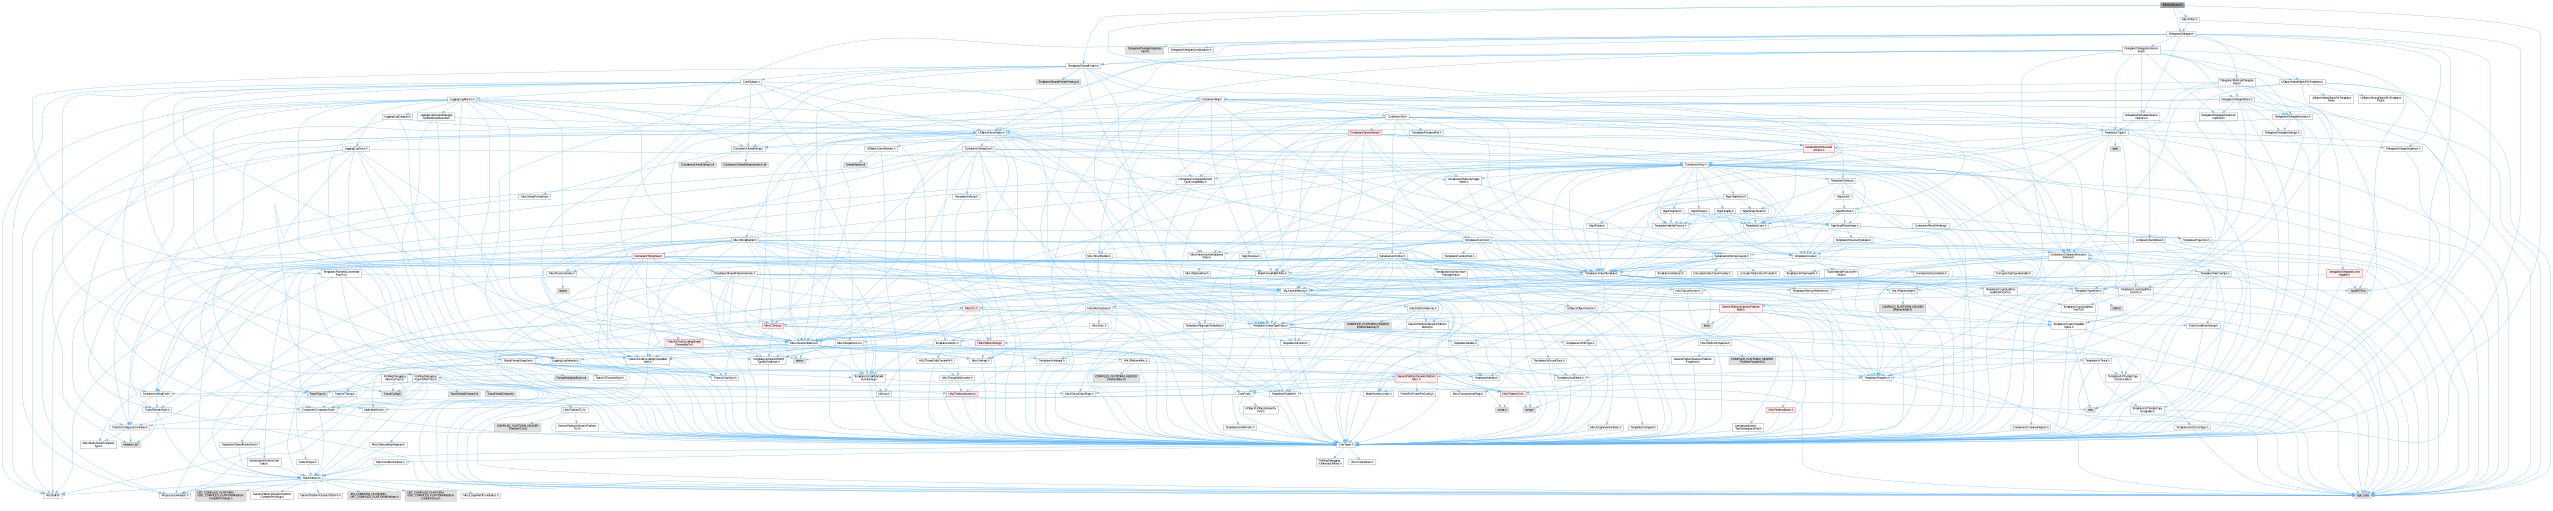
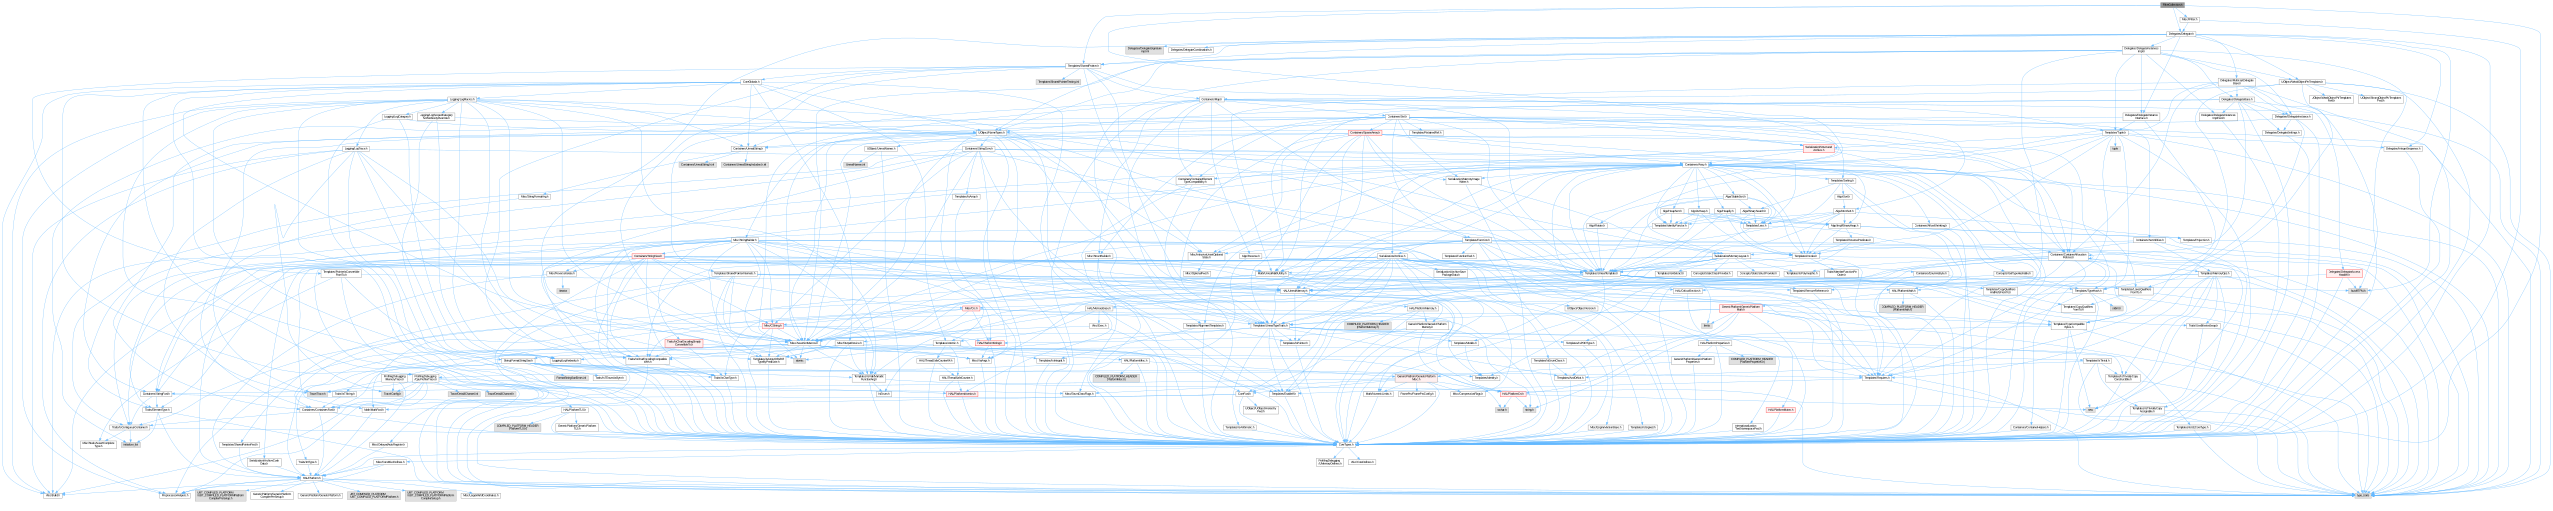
node "GenericPlatform/GenericPlatform Misc.h": color red -> grey40
